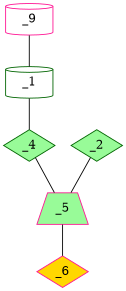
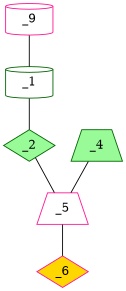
edge "_1" -- "_4": now "_1" -- "_2"
node "_4": shape diamond -> trapezium
node "_5": fillcolor palegreen -> white
